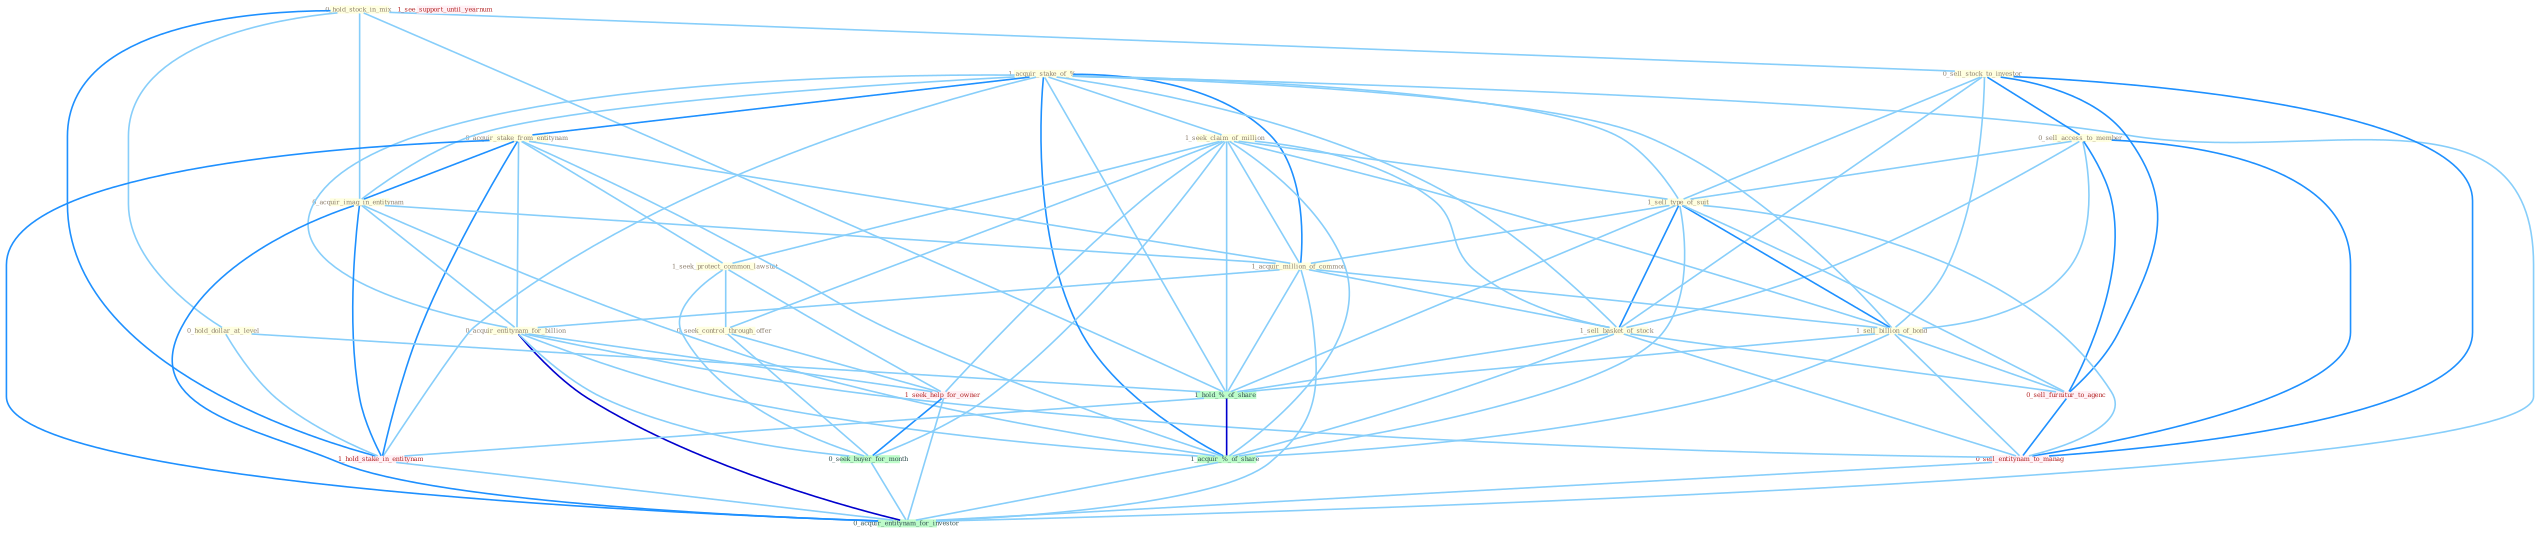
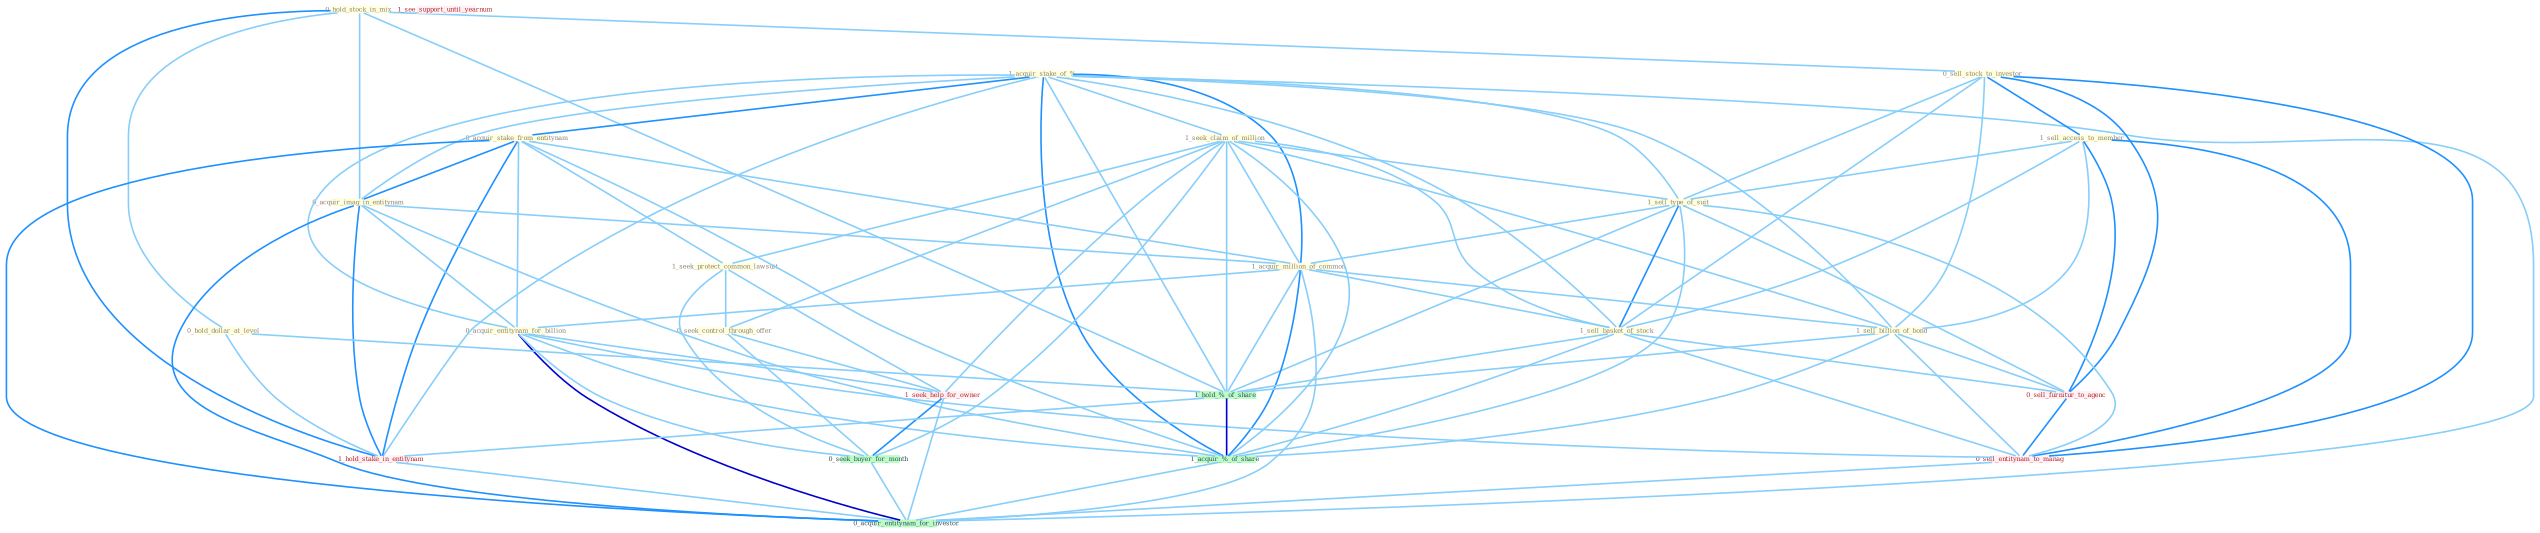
node "0_sell_access_to_member": label "0_sell_access_to_member" -> "1_sell_access_to_member"
edge "1_sell_type_of_suit" -- "1_sell_billion_of_bond": removed
edge "1_acquir_million_of_common" -- "1_acquir_%_of_share": added
